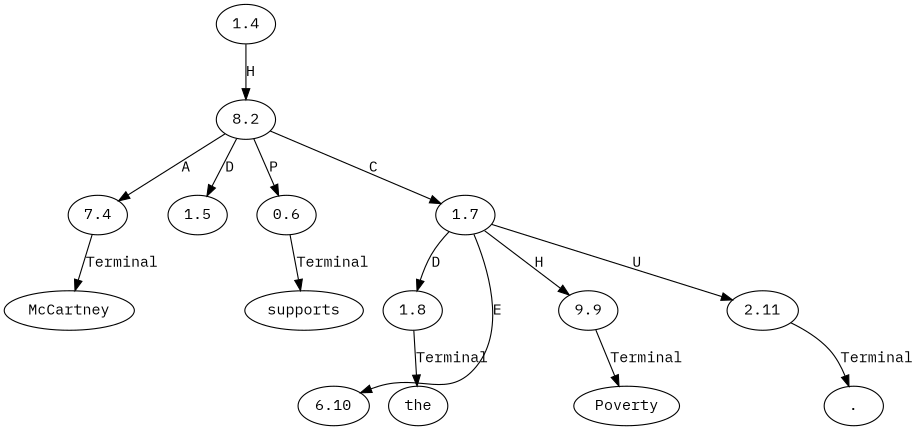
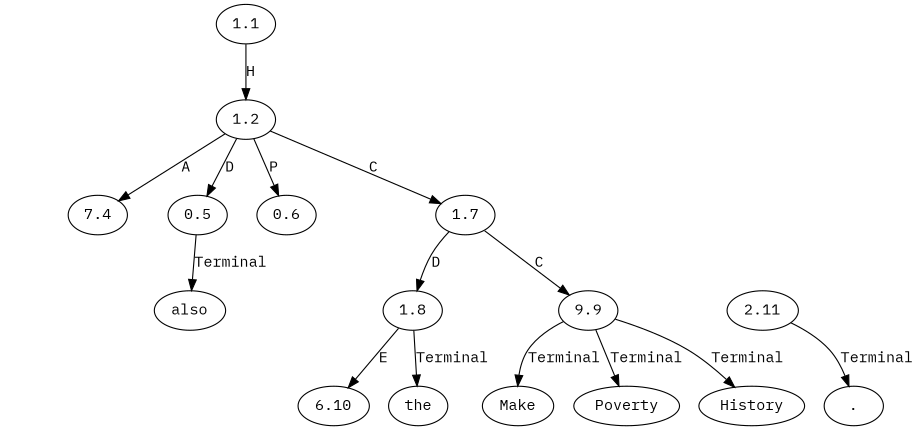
node "1.4": label "1.4" -> "1.1"
node "8.2": label "8.2" -> "1.2"
node "1.5": label "1.5" -> "0.5"
edge "1.7" -> "2.11": removed, label "U"
edge "1.7" -> "9.9": label "H" -> "C"
node "McCartney": removed
node "also": added
node "supports": removed
edge "1.7" -> "6.10": now "1.8" -> "6.10"
node "Make": added
node "History": added
